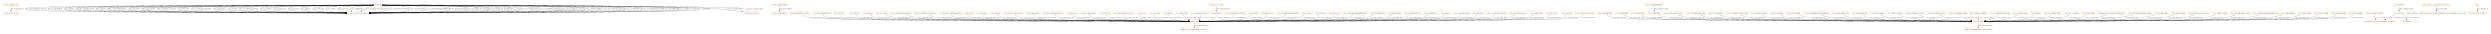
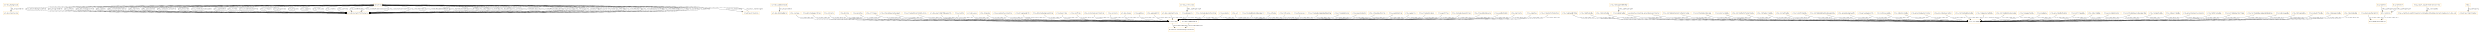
node "isDisagreedWithBy:reviews": label "isDisagreedWithBy:reviews" -> "cito:reviews"
node "cito:plagiarizes": label "cito:plagiarizes" -> "cito:sci"
node "cito:providesAssertionFor": label "cito:providesAssertionFor" -> "usesConclusionsFrom:providesAssertionFor"
node "includesExcerptFrom:providesDataFor": label "includesExcerptFrom:providesDataFor" -> "cito:providesDataFor"
edge "dct:relation" -> "dct:hasPart": reversed
edge "sci-doc:comparesWith" -> "cito:cites": now "sci-doc:comparesWith" -> "discourse-relationships:refersTo"
node "providesConclusionsFor:topObjectProperty": label "providesConclusionsFor:topObjectProperty" -> "owl:topObjectProperty"
edge "cito:isCitedBy" -> "cito:isCitedAsPontentialSolutionBy": reversed
